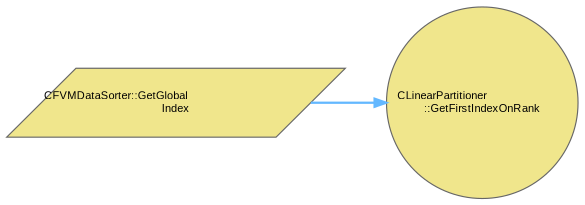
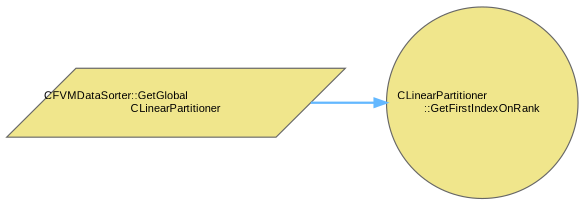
node "CFVMDataSorter::GetGlobal Index": label "CFVMDataSorter::GetGlobal Index" -> "CFVMDataSorter::GetGlobal CLinearPartitioner"
